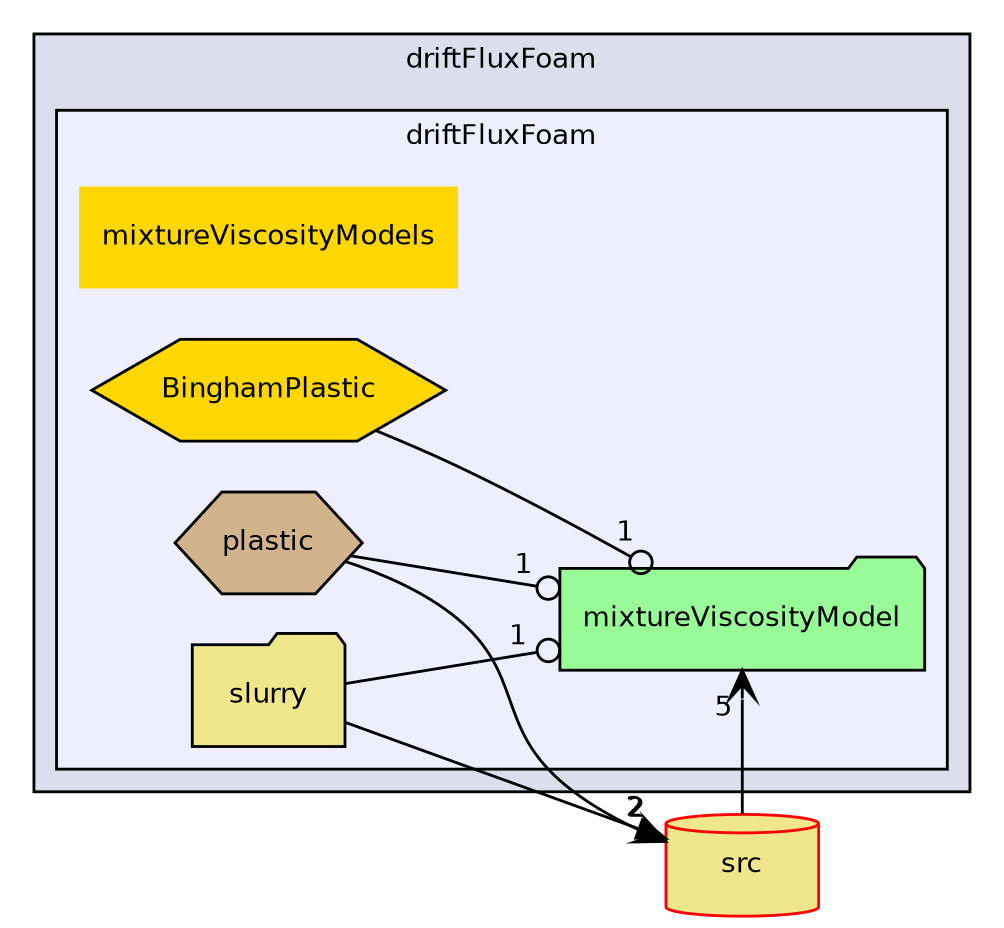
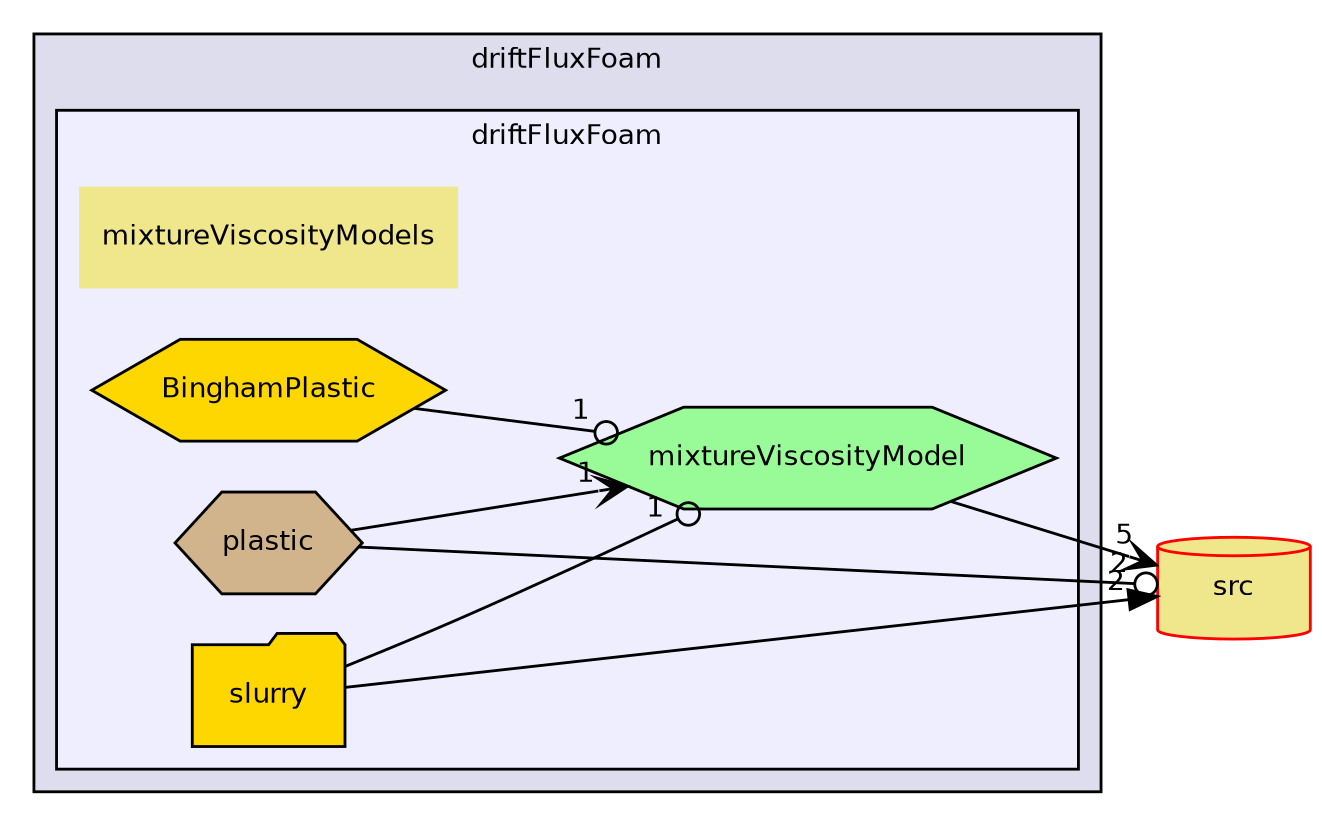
node "mixtureViscosityModels": fillcolor gold -> khaki
edge "plastic" -> "mixtureViscosityModel": arrowhead odot -> vee
node "mixtureViscosityModel": shape folder -> hexagon
edge "plastic" -> "src": arrowhead vee -> odot
node "slurry": fillcolor khaki -> gold
edge "src" -> "mixtureViscosityModel": reversed
